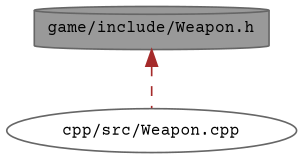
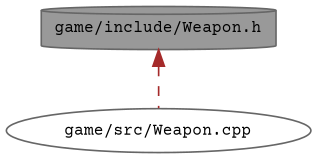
node "cpp/src/Weapon.cpp": label "cpp/src/Weapon.cpp" -> "game/src/Weapon.cpp"
